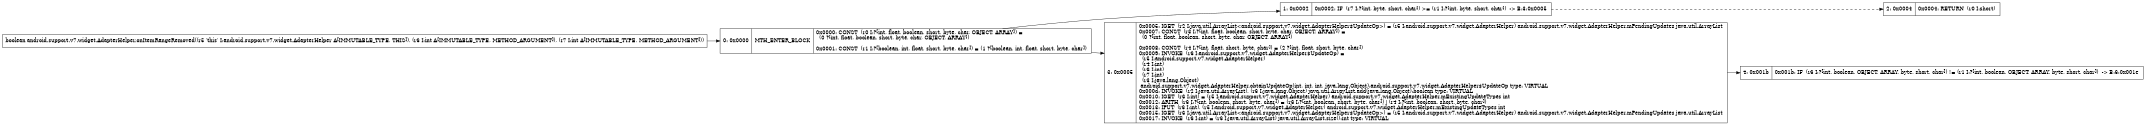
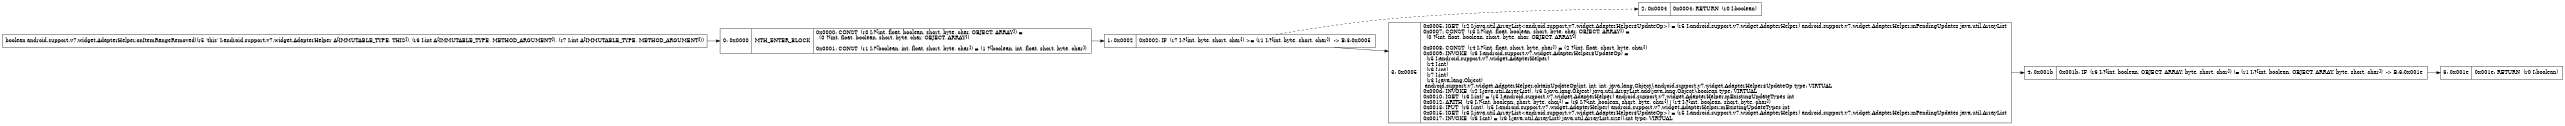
node "2: 0x0004": text "0x0004: RETURN  (r0 I:short)" -> "0x0004: RETURN  (r0 I:boolean)"
edge "0: 0x0000" -> "3: 0x0005": now "1: 0x0002" -> "3: 0x0005"
node "6: 0x001e": added
